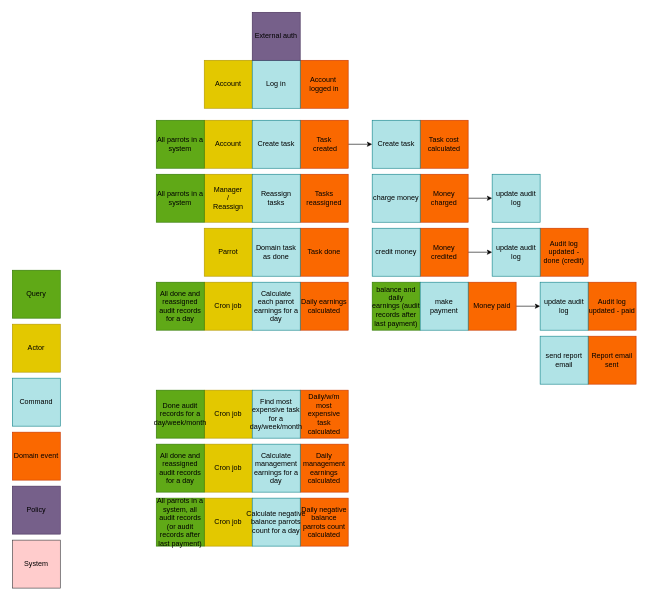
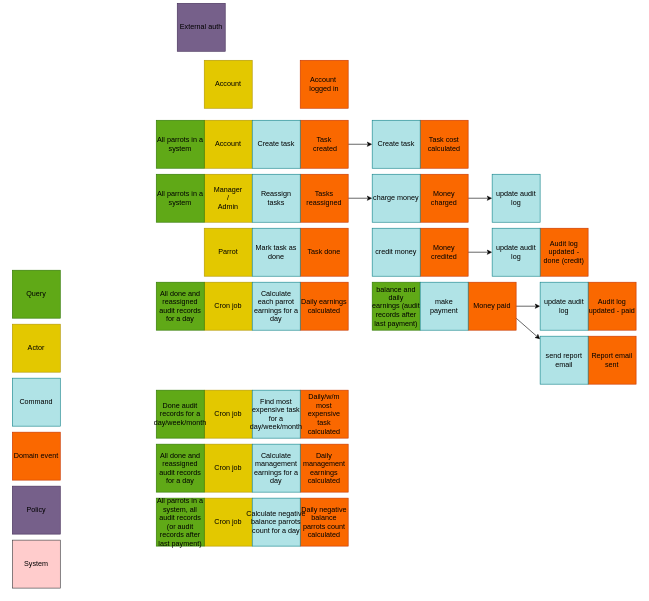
node "External auth": moved (276, 36) -> (201, 27)
node "Log in": removed
node "Manager / Reassign": label "Manager / Reassign" -> "Manager / Admin"
edge "Tasks reassigned" -> "charge money": added
node "Domain task as done": label "Domain task as done" -> "Mark task as done"
edge "Money paid" -> "send report email": added
